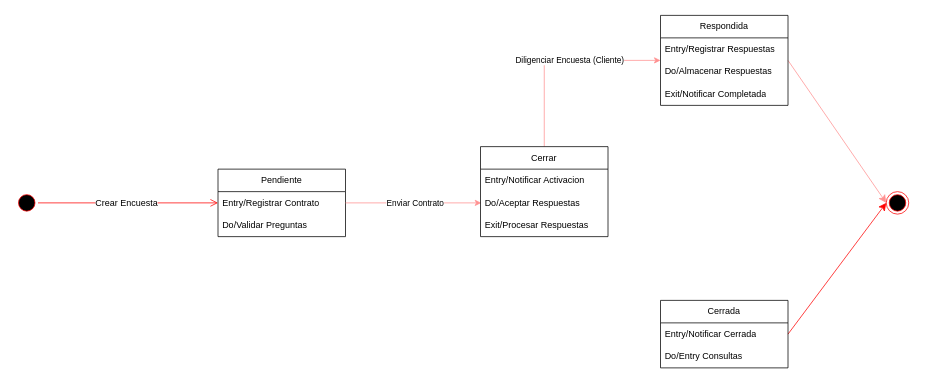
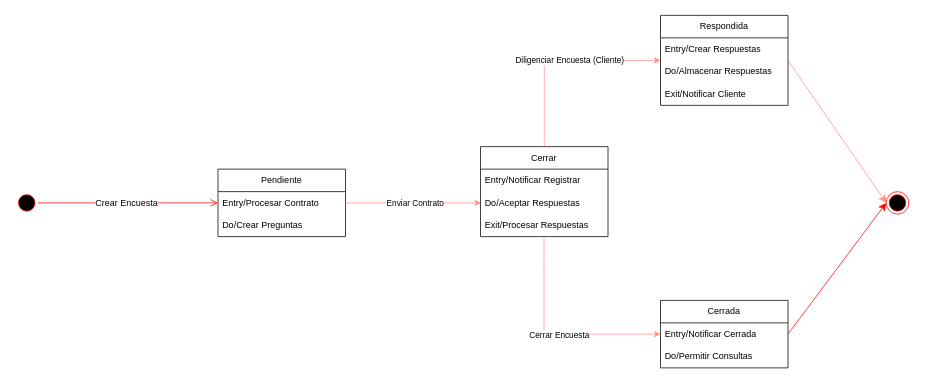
node "Entry/Registrar Respuestas": label "Entry/Registrar Respuestas" -> "Entry/Crear Respuestas"
node "Exit/Notificar Completada": label "Exit/Notificar Completada" -> "Exit/Notificar Cliente"
node "Entry/Notificar Activacion": label "Entry/Notificar Activacion" -> "Entry/Notificar Registrar"
node "Entry/Registrar Contrato": label "Entry/Registrar Contrato" -> "Entry/Procesar Contrato"
node "Do/Validar Preguntas": label "Do/Validar Preguntas" -> "Do/Crear Preguntas"
edge "Exit/Procesar Respuestas" -> "Entry/Notificar Cerrada": added, label "Cerrar Encuesta"
node "Do/Entry Consultas": label "Do/Entry Consultas" -> "Do/Permitir Consultas"
